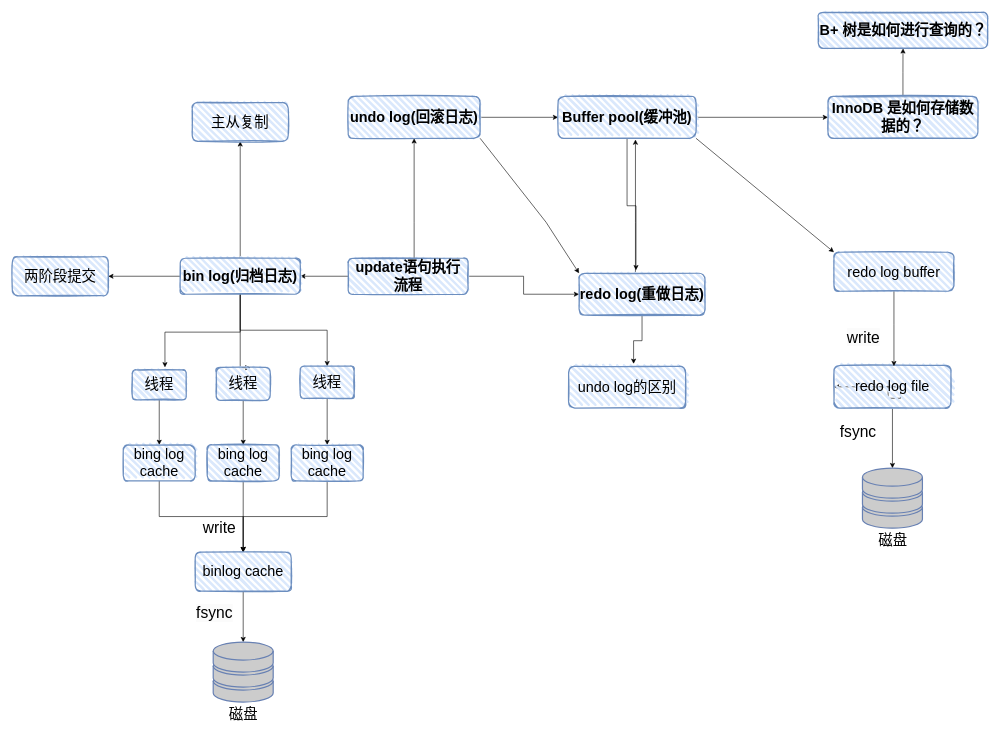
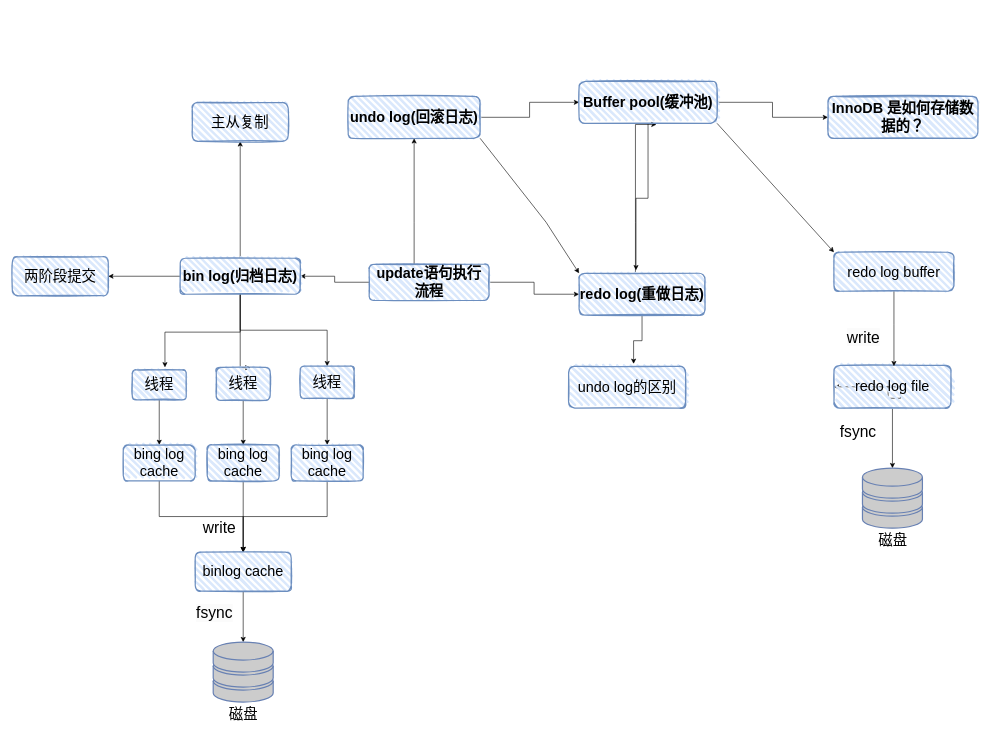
node "B+ 树是如何进行查询的？": removed
edge "InnoDB 是如何存储数据的？" -> "B+ 树是如何进行查询的？": removed
node "Buffer pool(缓冲池)": moved (627, 117) -> (648, 102)
node "update语句执行流程": moved (408, 276) -> (429, 282)
